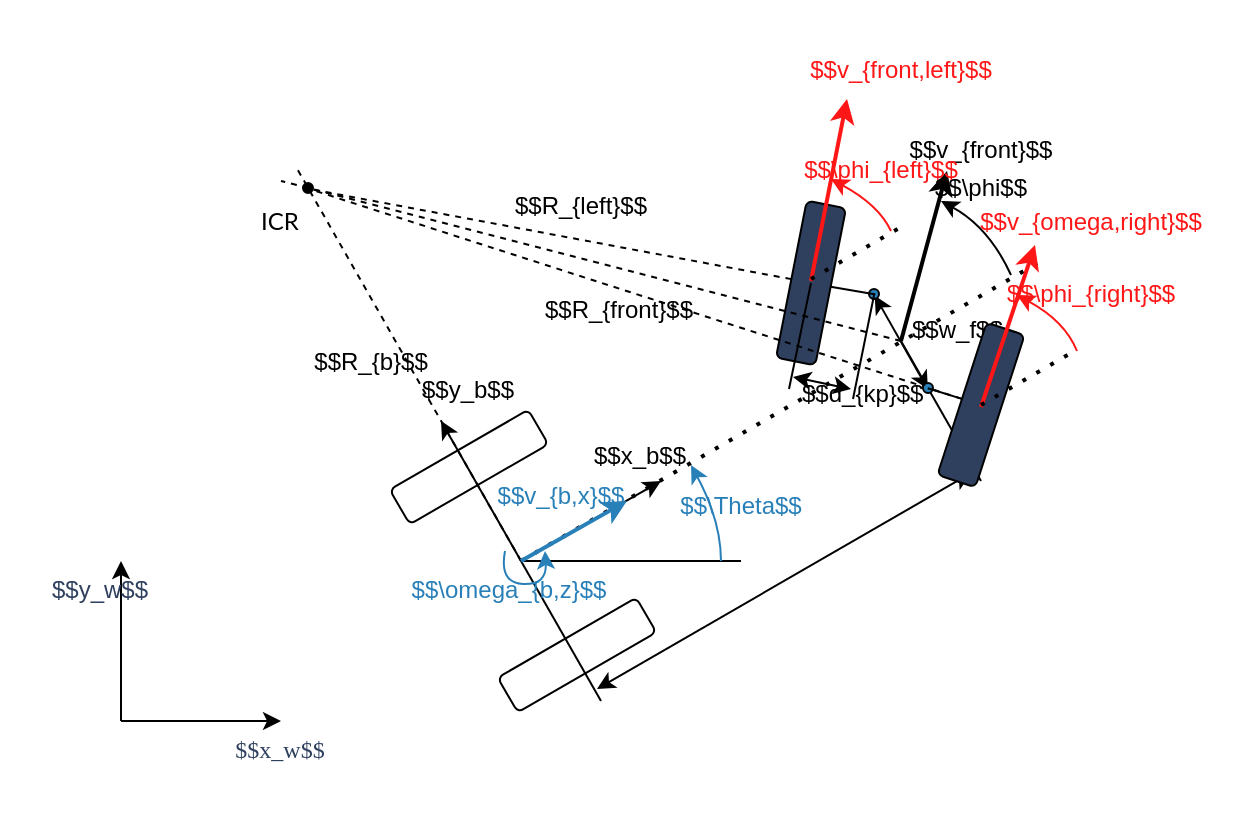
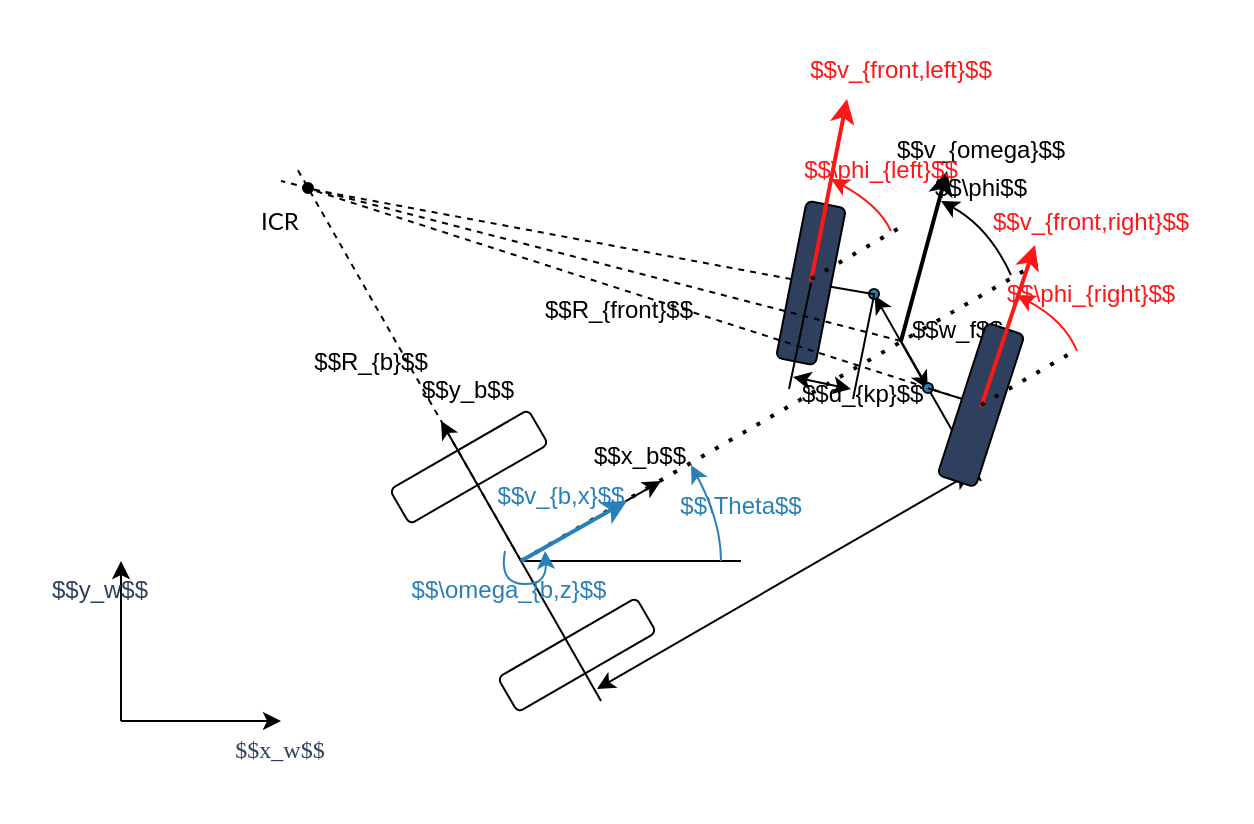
node "$$v_{front}$$": label "$$v_{front}$$" -> "$$v_{omega}$$"
node "$$R_{left}$$": removed
node "$$v_{omega,right}$$": label "$$v_{omega,right}$$" -> "$$v_{front,right}$$"
